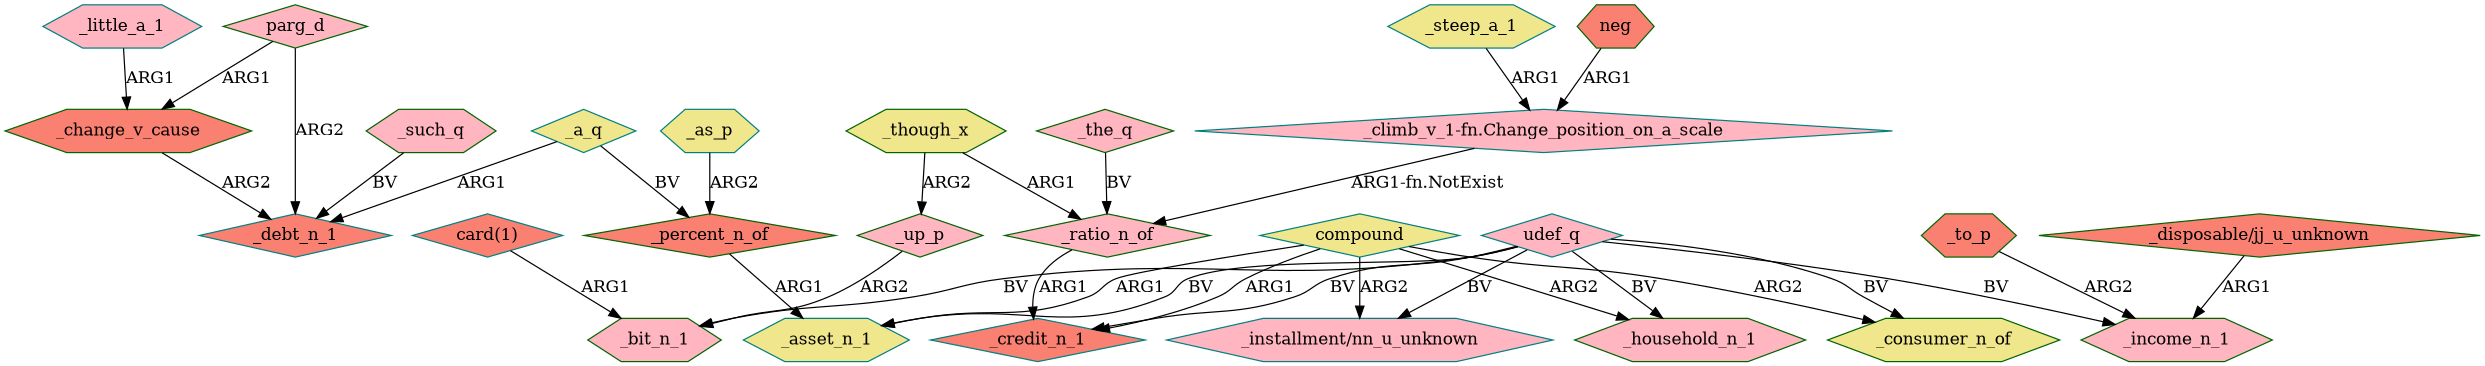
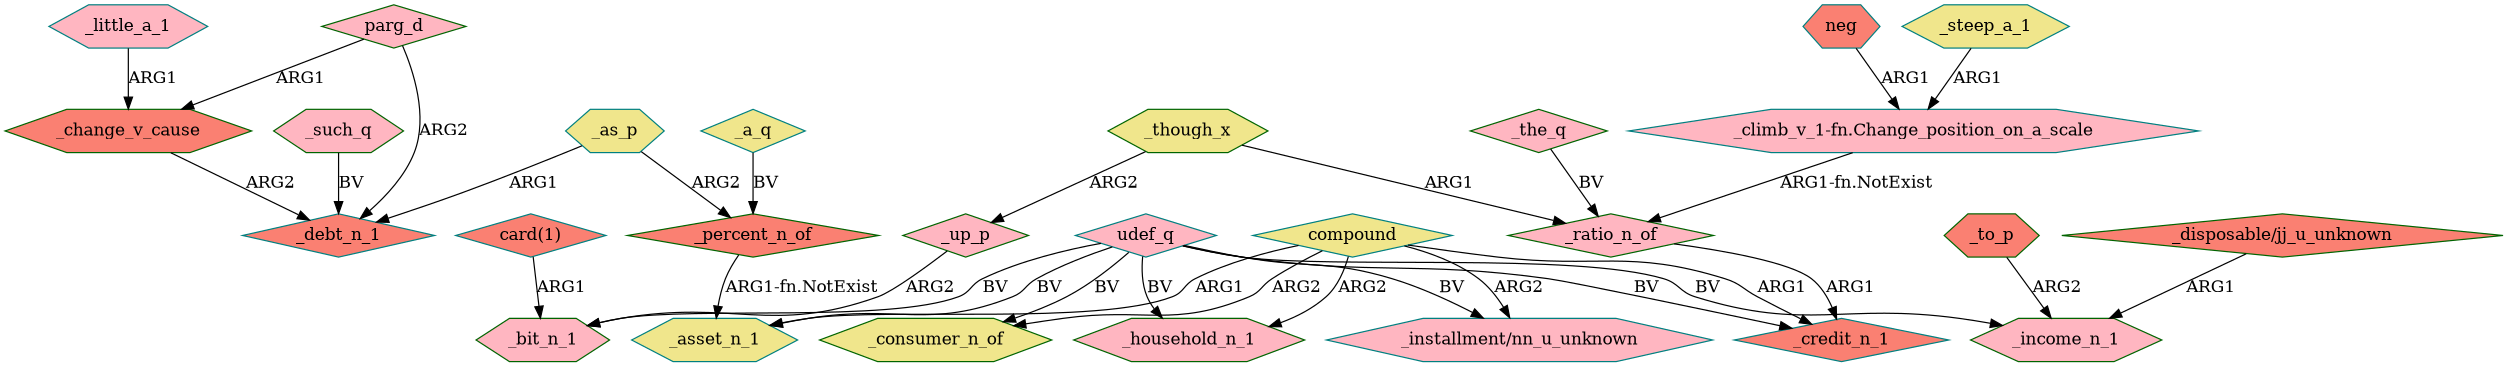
node "neg": color darkgreen -> teal
node "_climb_v_1-fn.Change_position_on_a_scale": shape diamond -> hexagon
edge "_a_q" -> "_debt_n_1": now "_as_p" -> "_debt_n_1"
edge "_percent_n_of" -> "_asset_n_1": label "ARG1" -> "ARG1-fn.NotExist"
